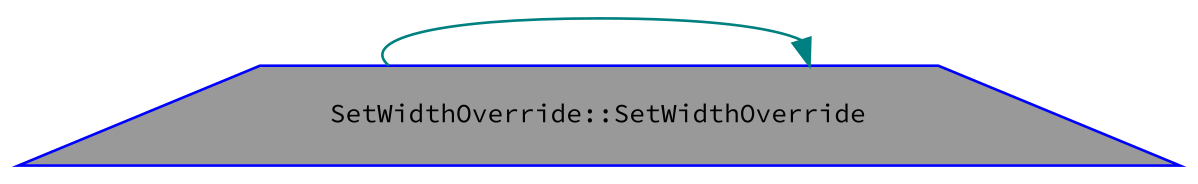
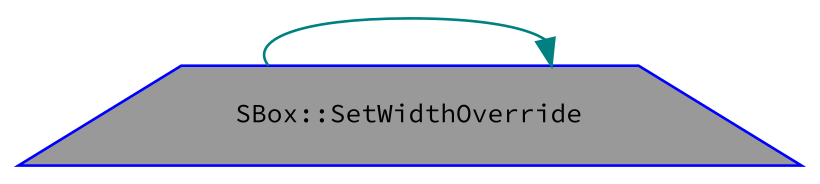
node "SetWidthOverride::SetWidthOverride": label "SetWidthOverride::SetWidthOverride" -> "SBox::SetWidthOverride"
